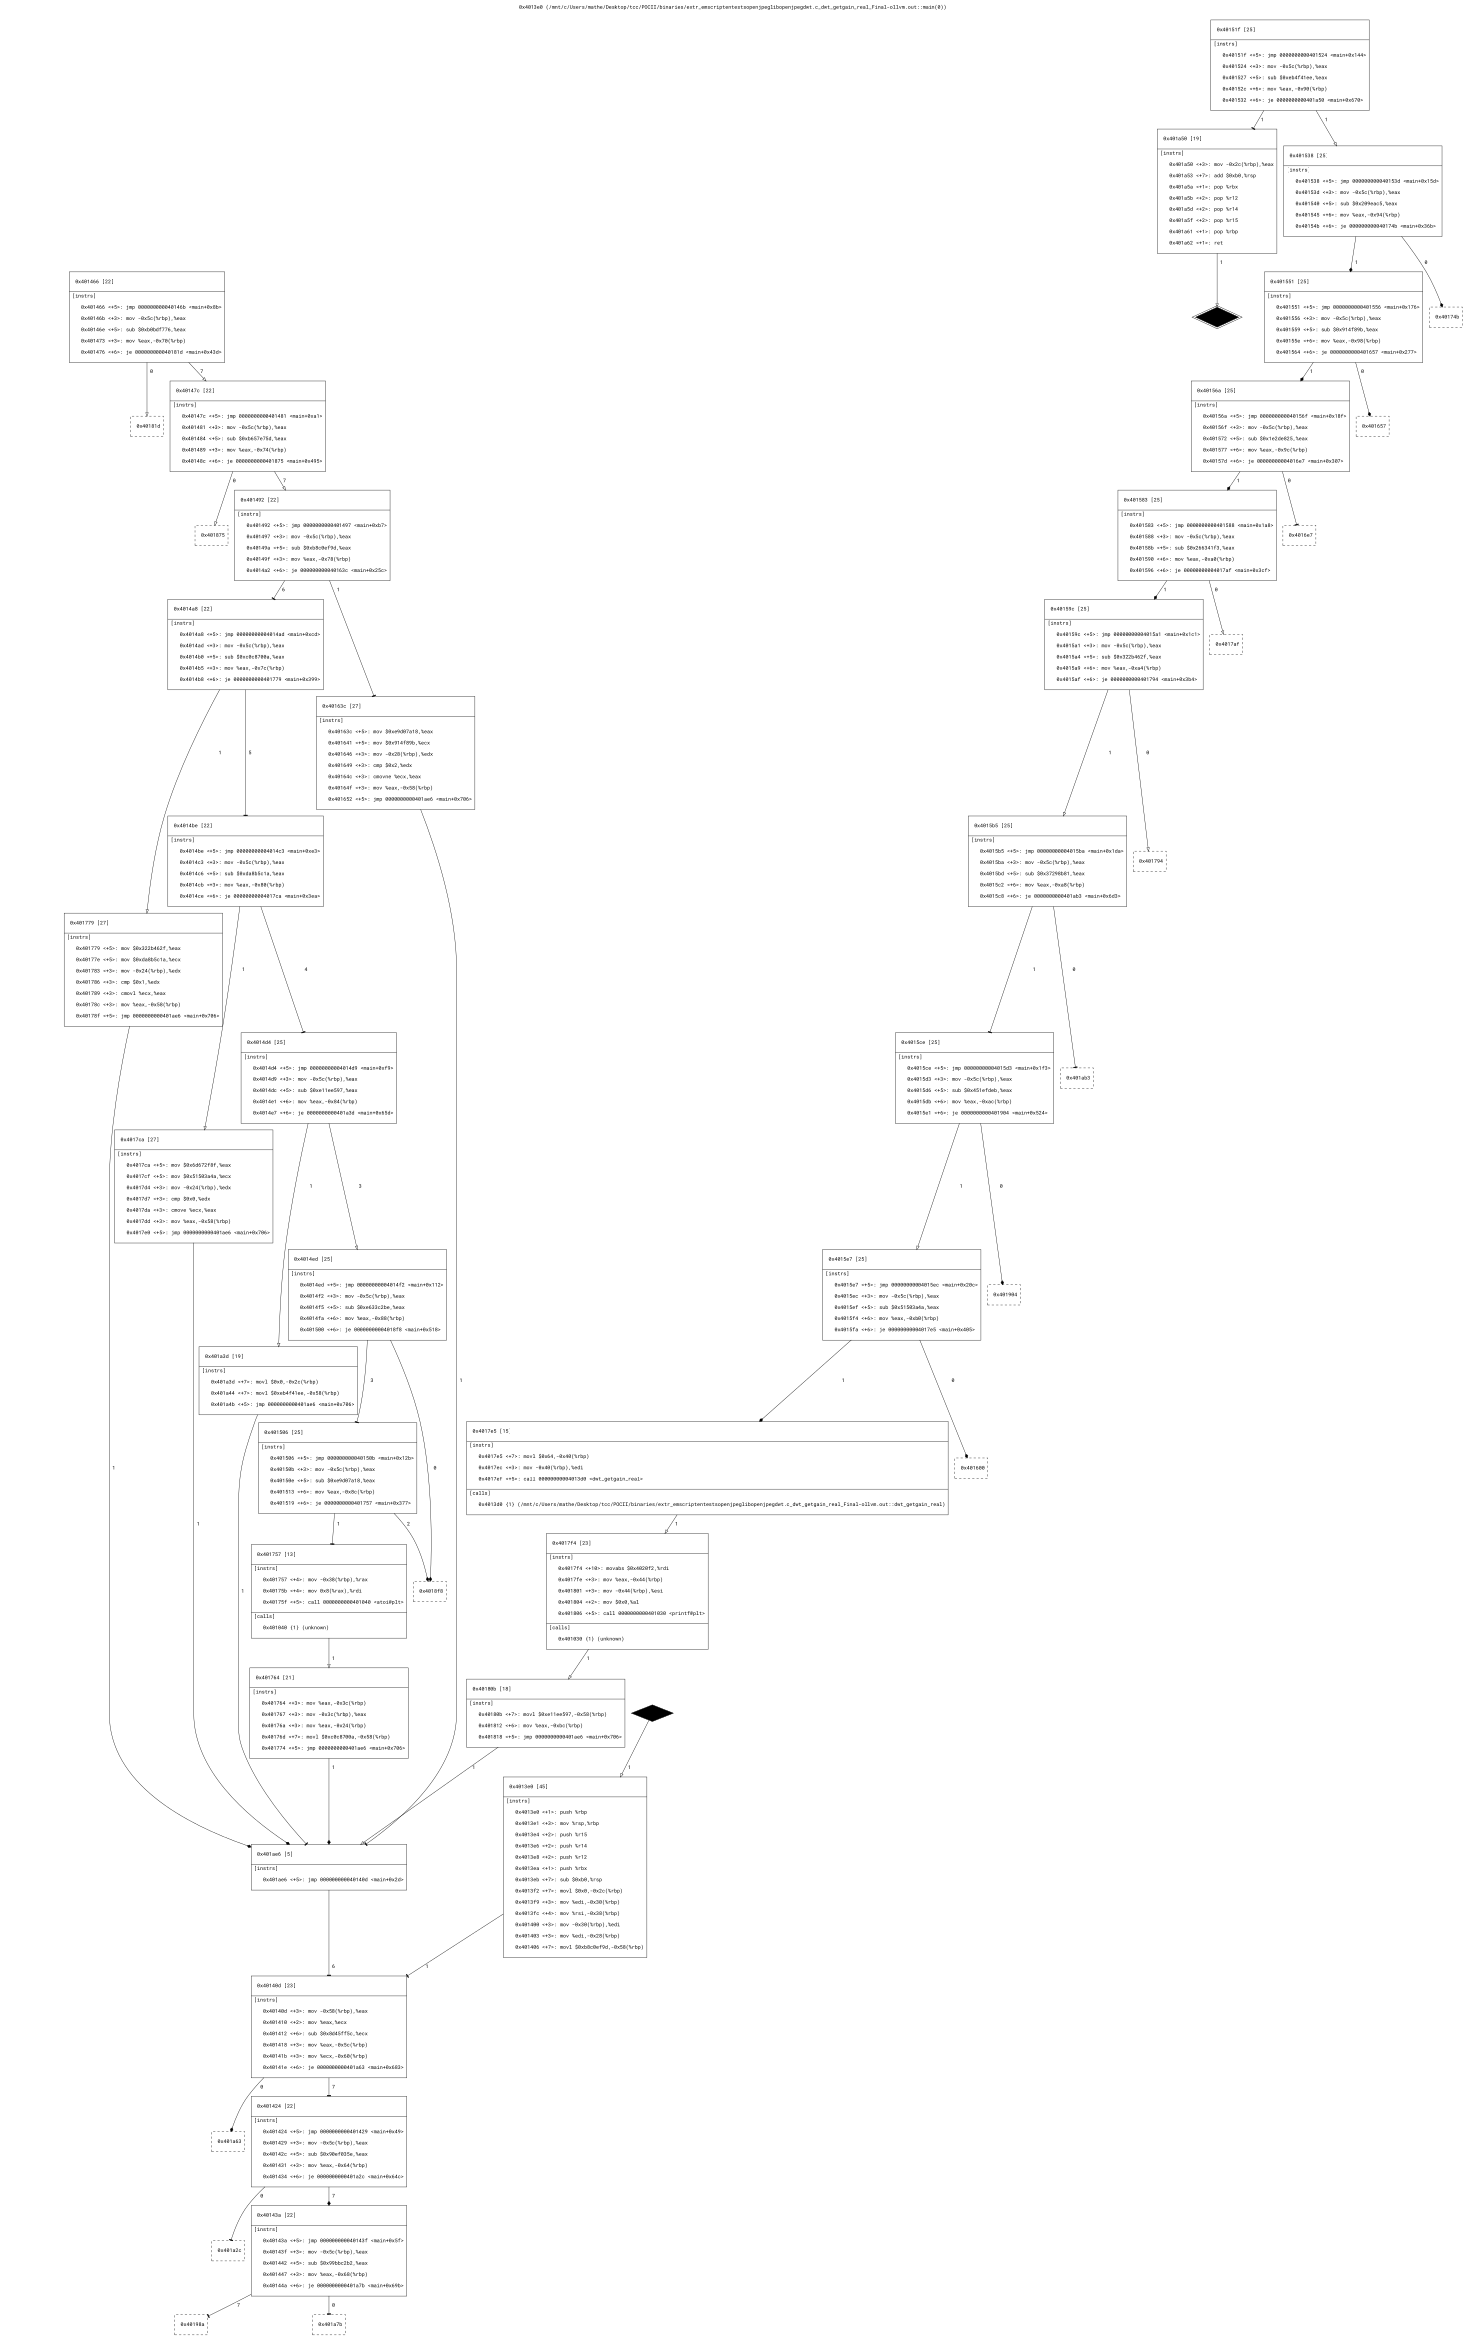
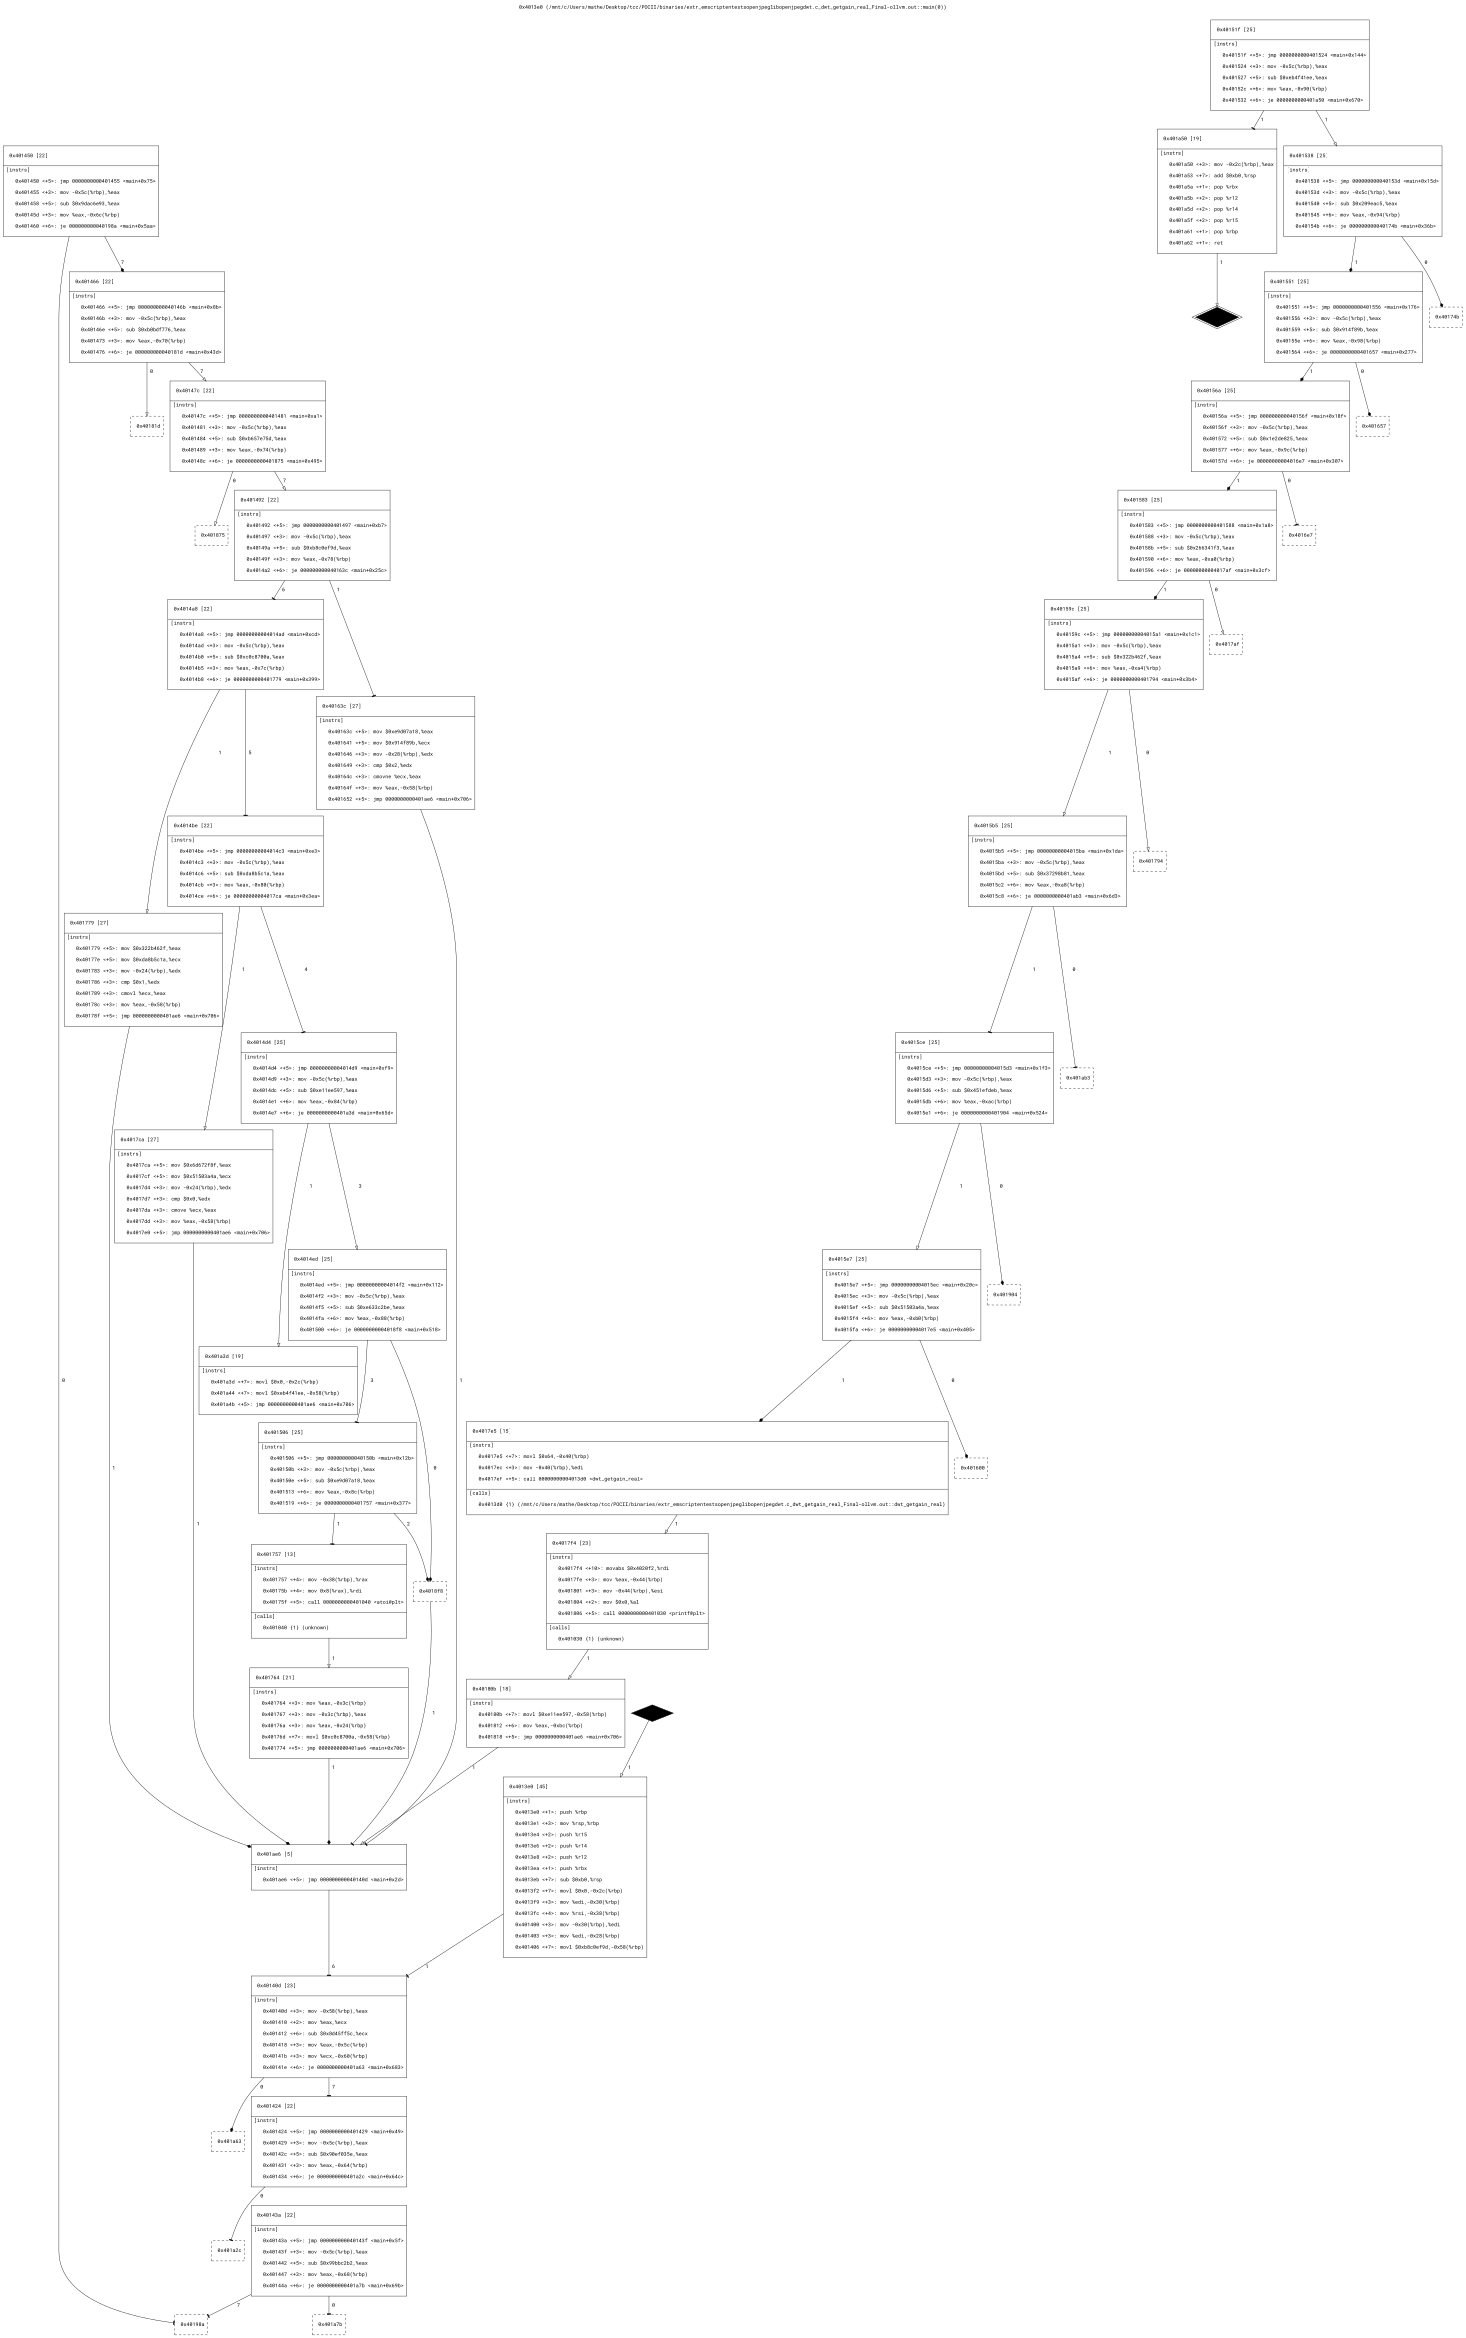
node "0x401450 [22]": added
edge "0x401a3d [19]" -> "0x401ae6 [5]": now "0x4018f8" -> "0x401ae6 [5]"
edge "0x401424 [22]" -> "0x40143a [22]": removed, label "7"
